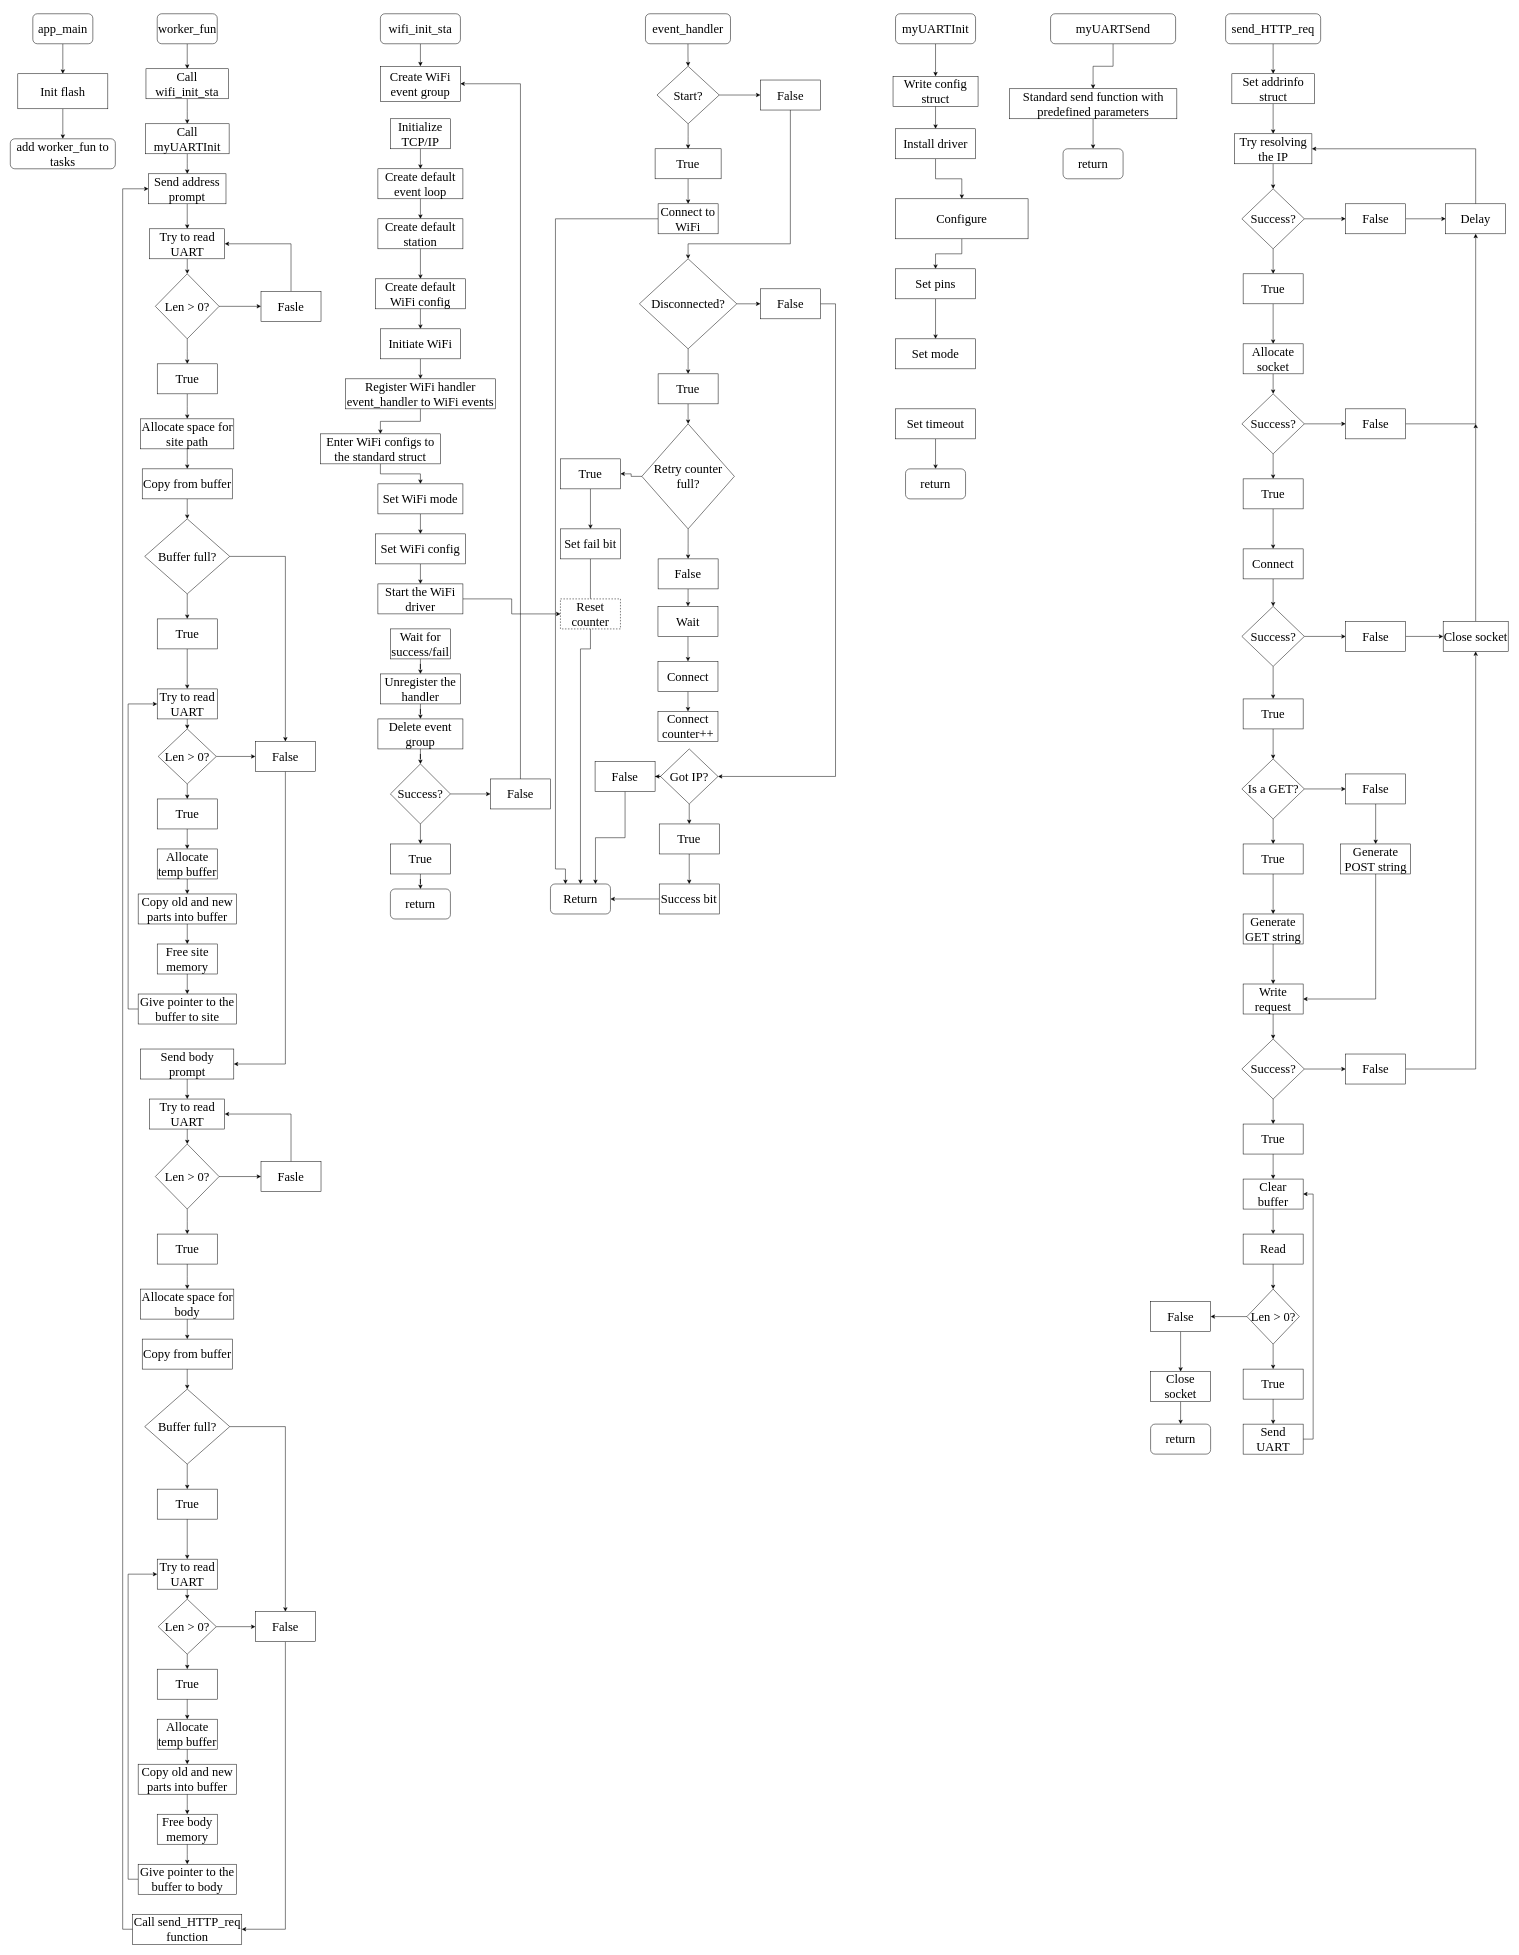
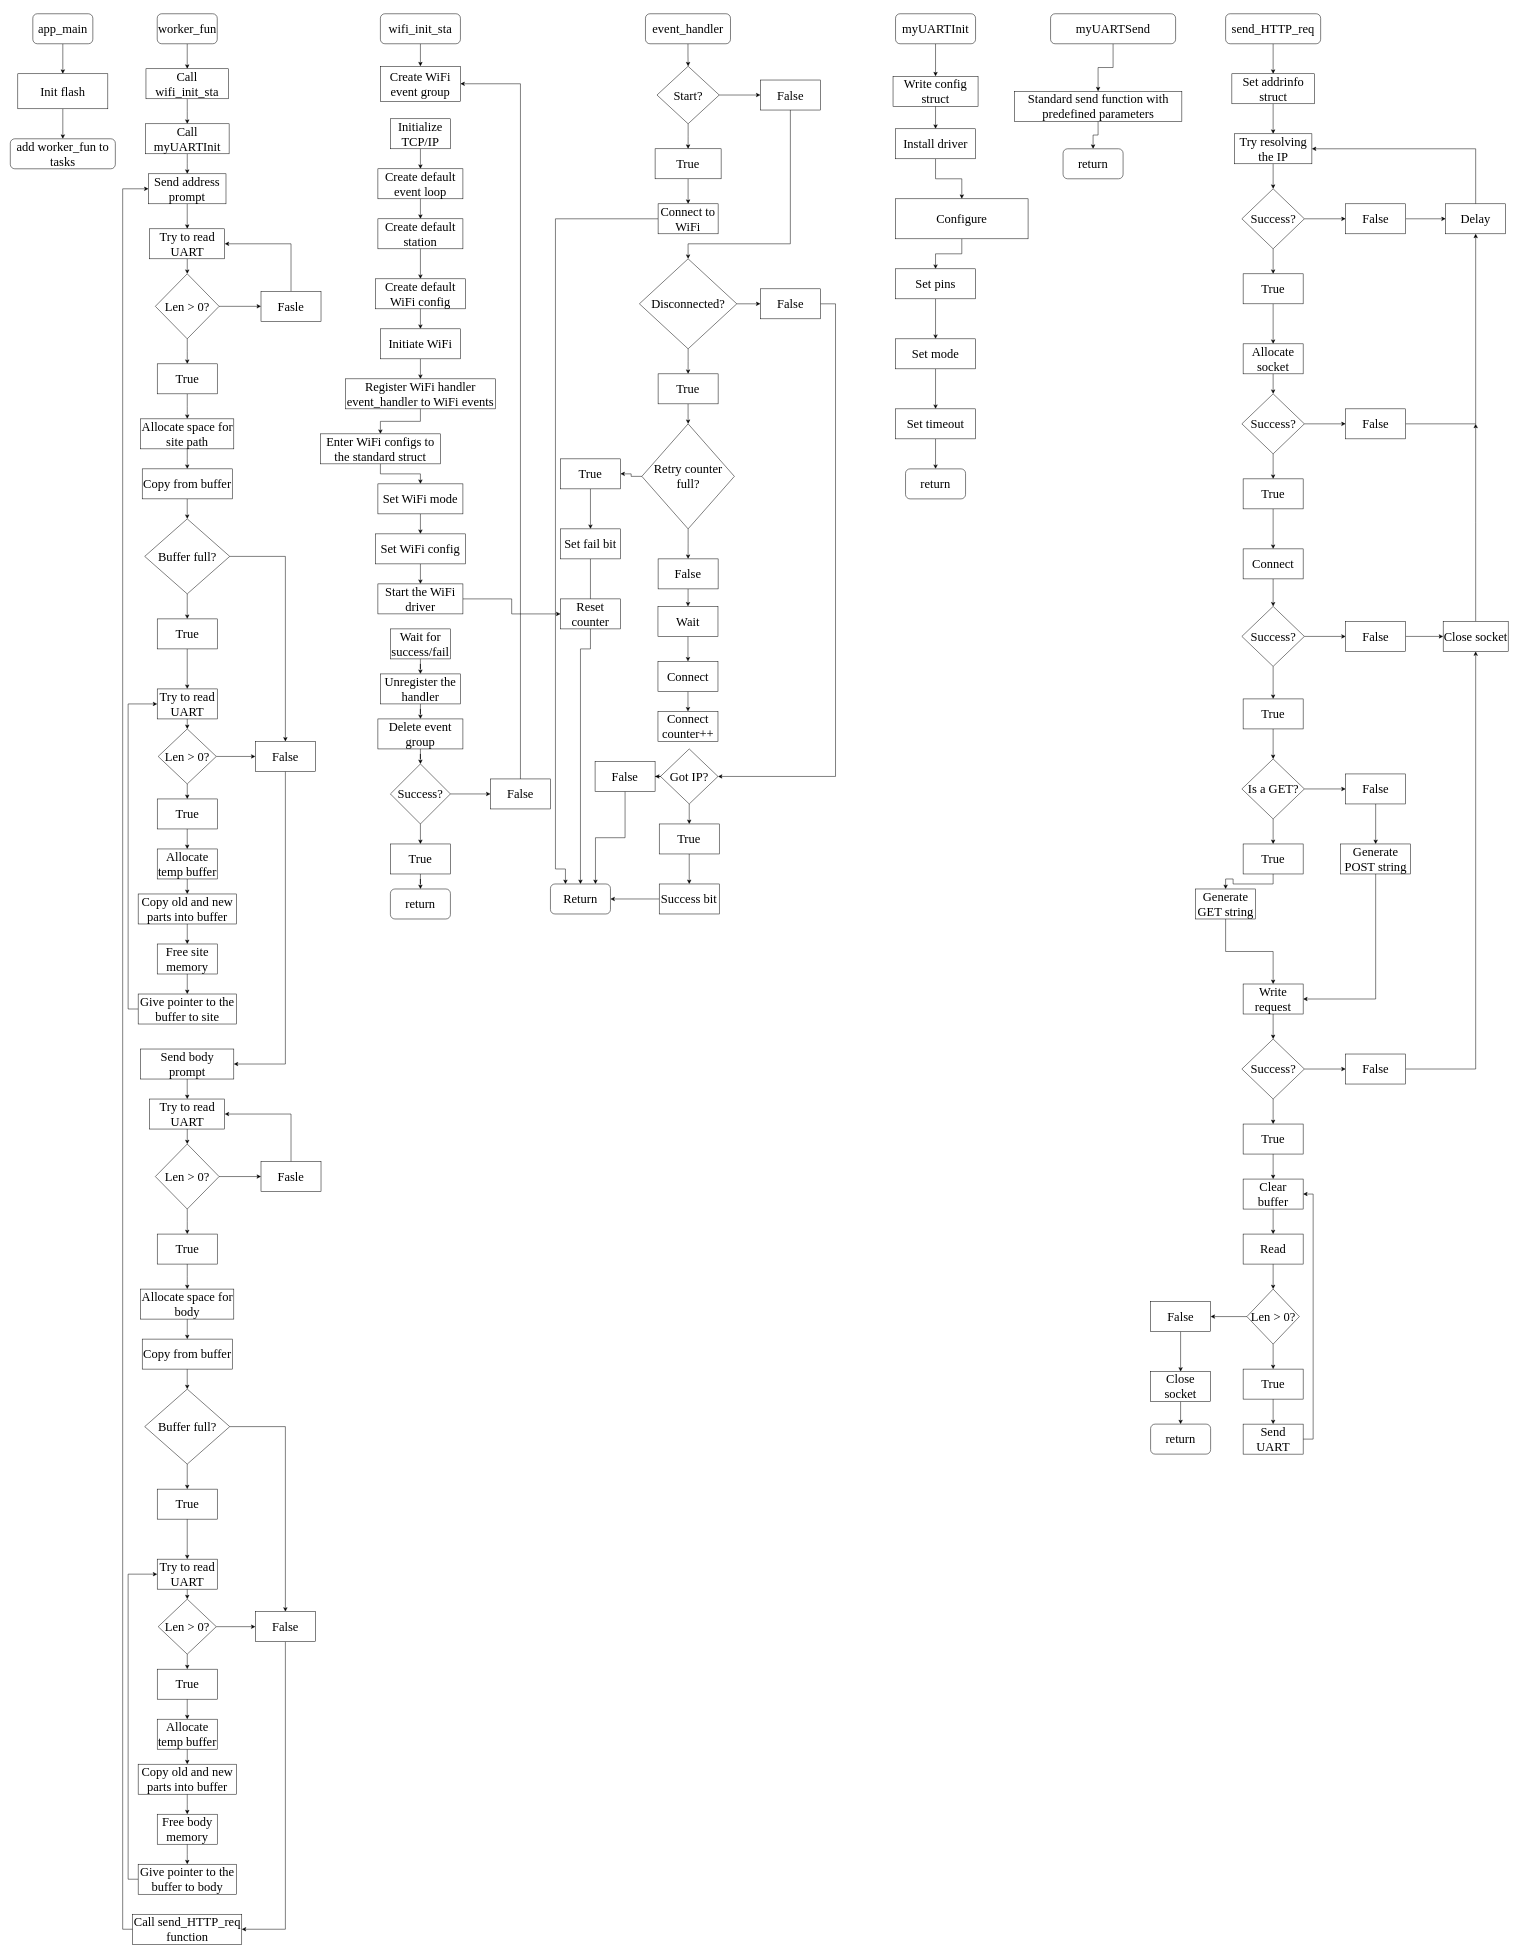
node "Standard send function with predefined parameters": moved (1093, 104) -> (1098, 106)
edge "Set mode" -> "Set timeout": added
node "Reset counter": style dashed -> solid
node "Generate GET string": moved (1273, 929) -> (1225, 904)
